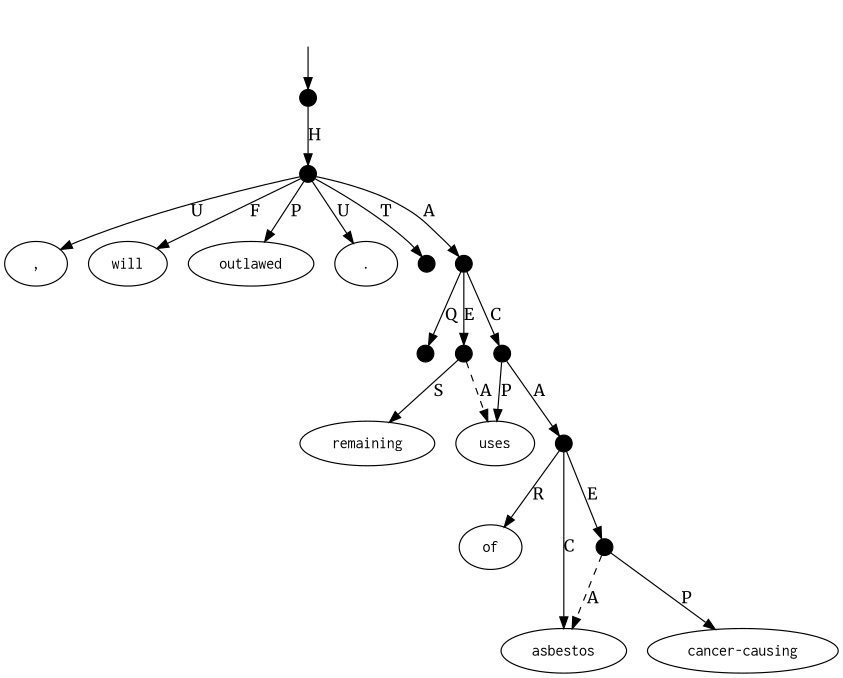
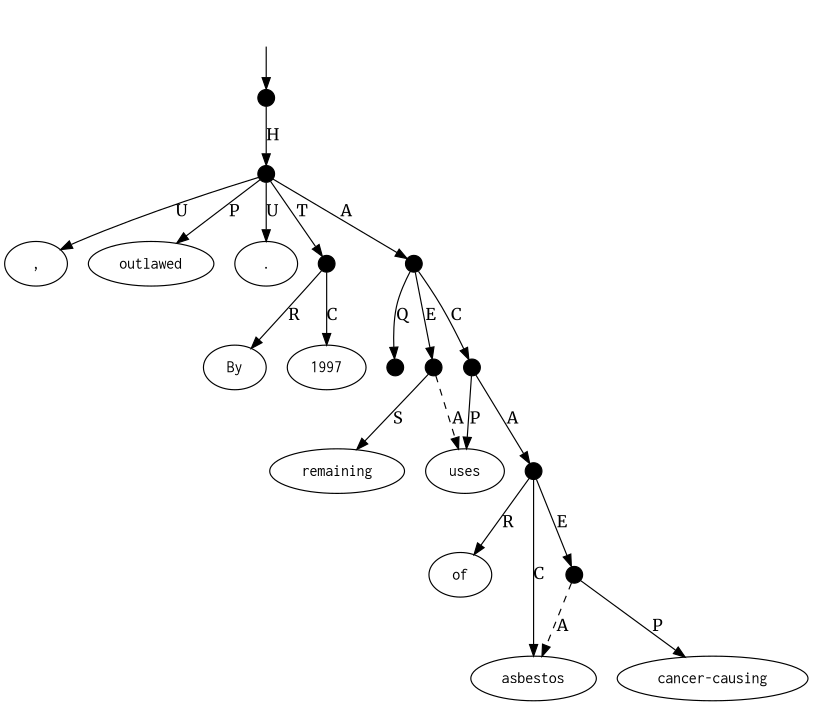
node "will": removed
node "By": added
node "1997": added
